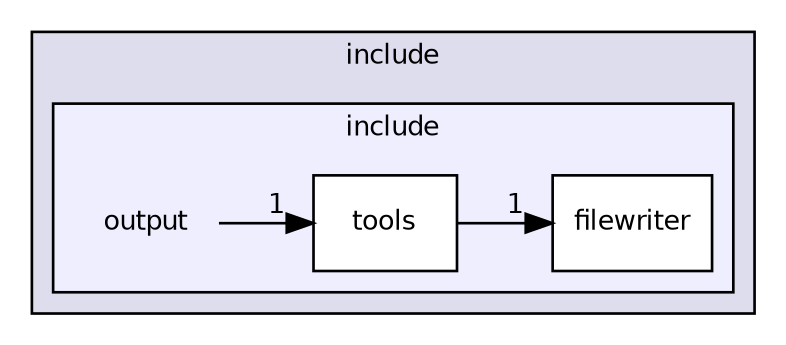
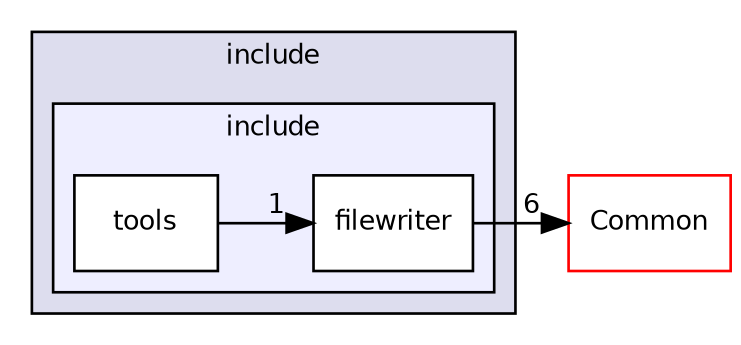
node "output": removed
node "Common": added
